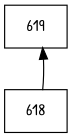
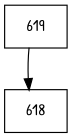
edge "618" -> "619": reversed
